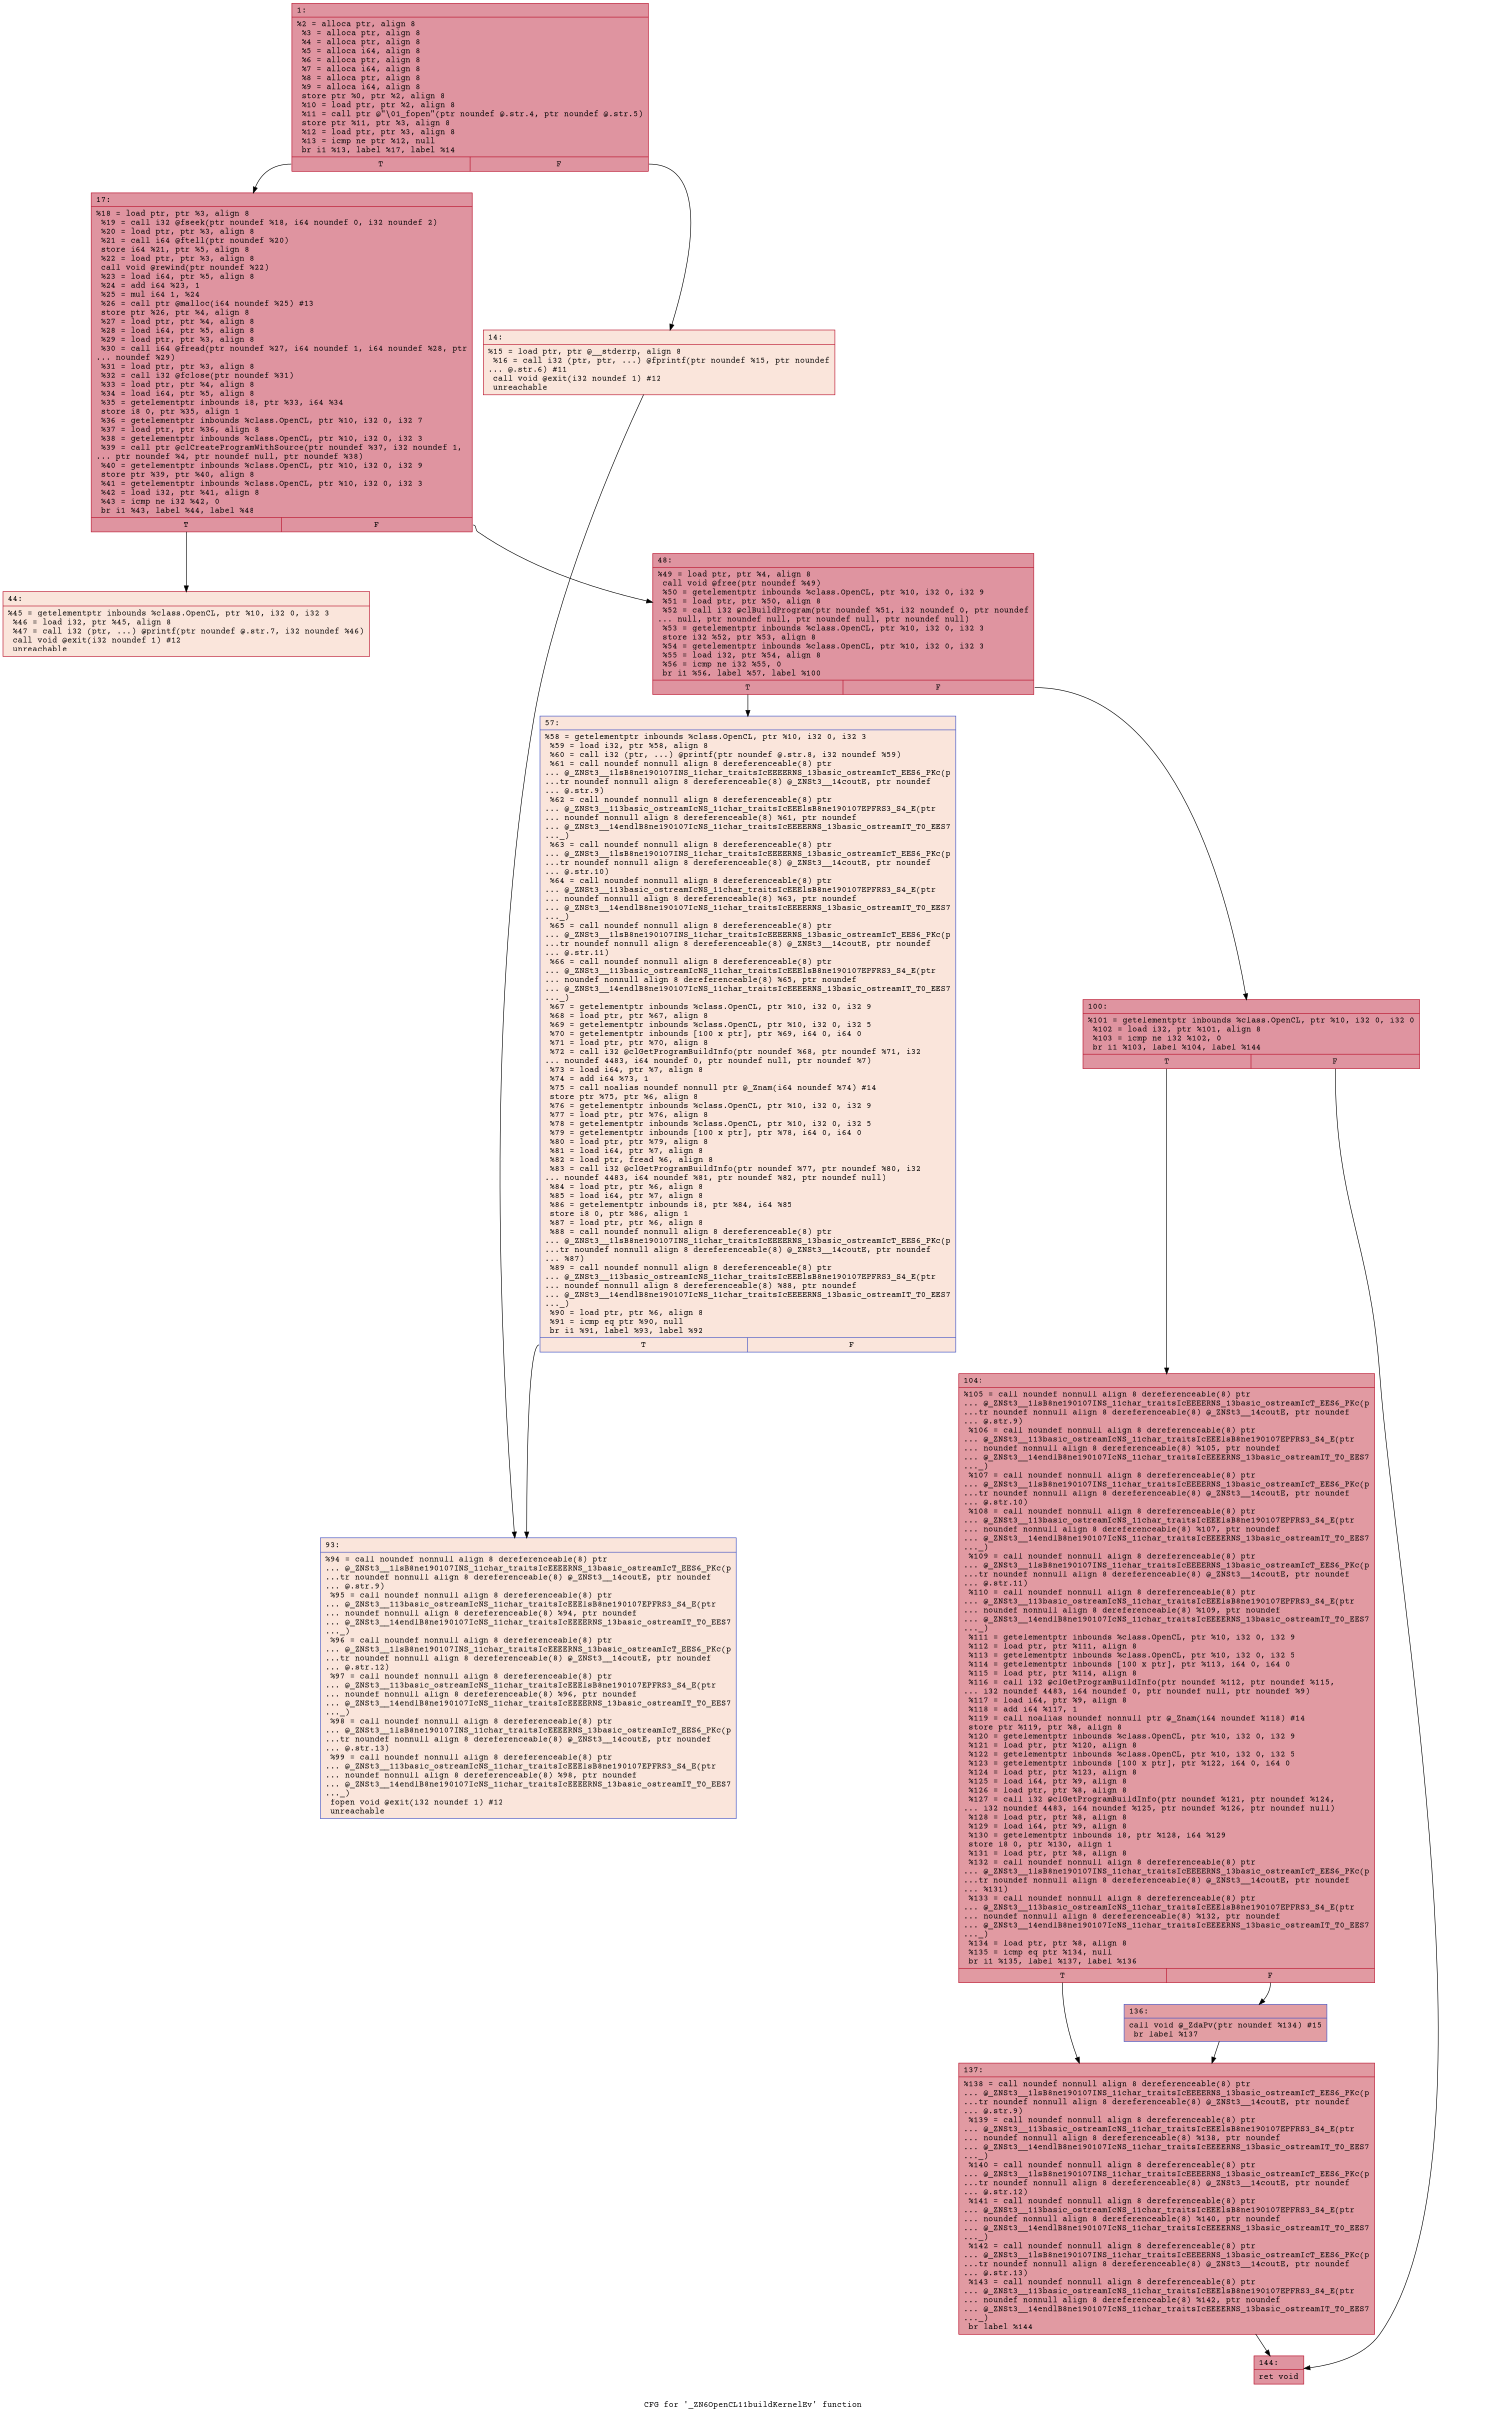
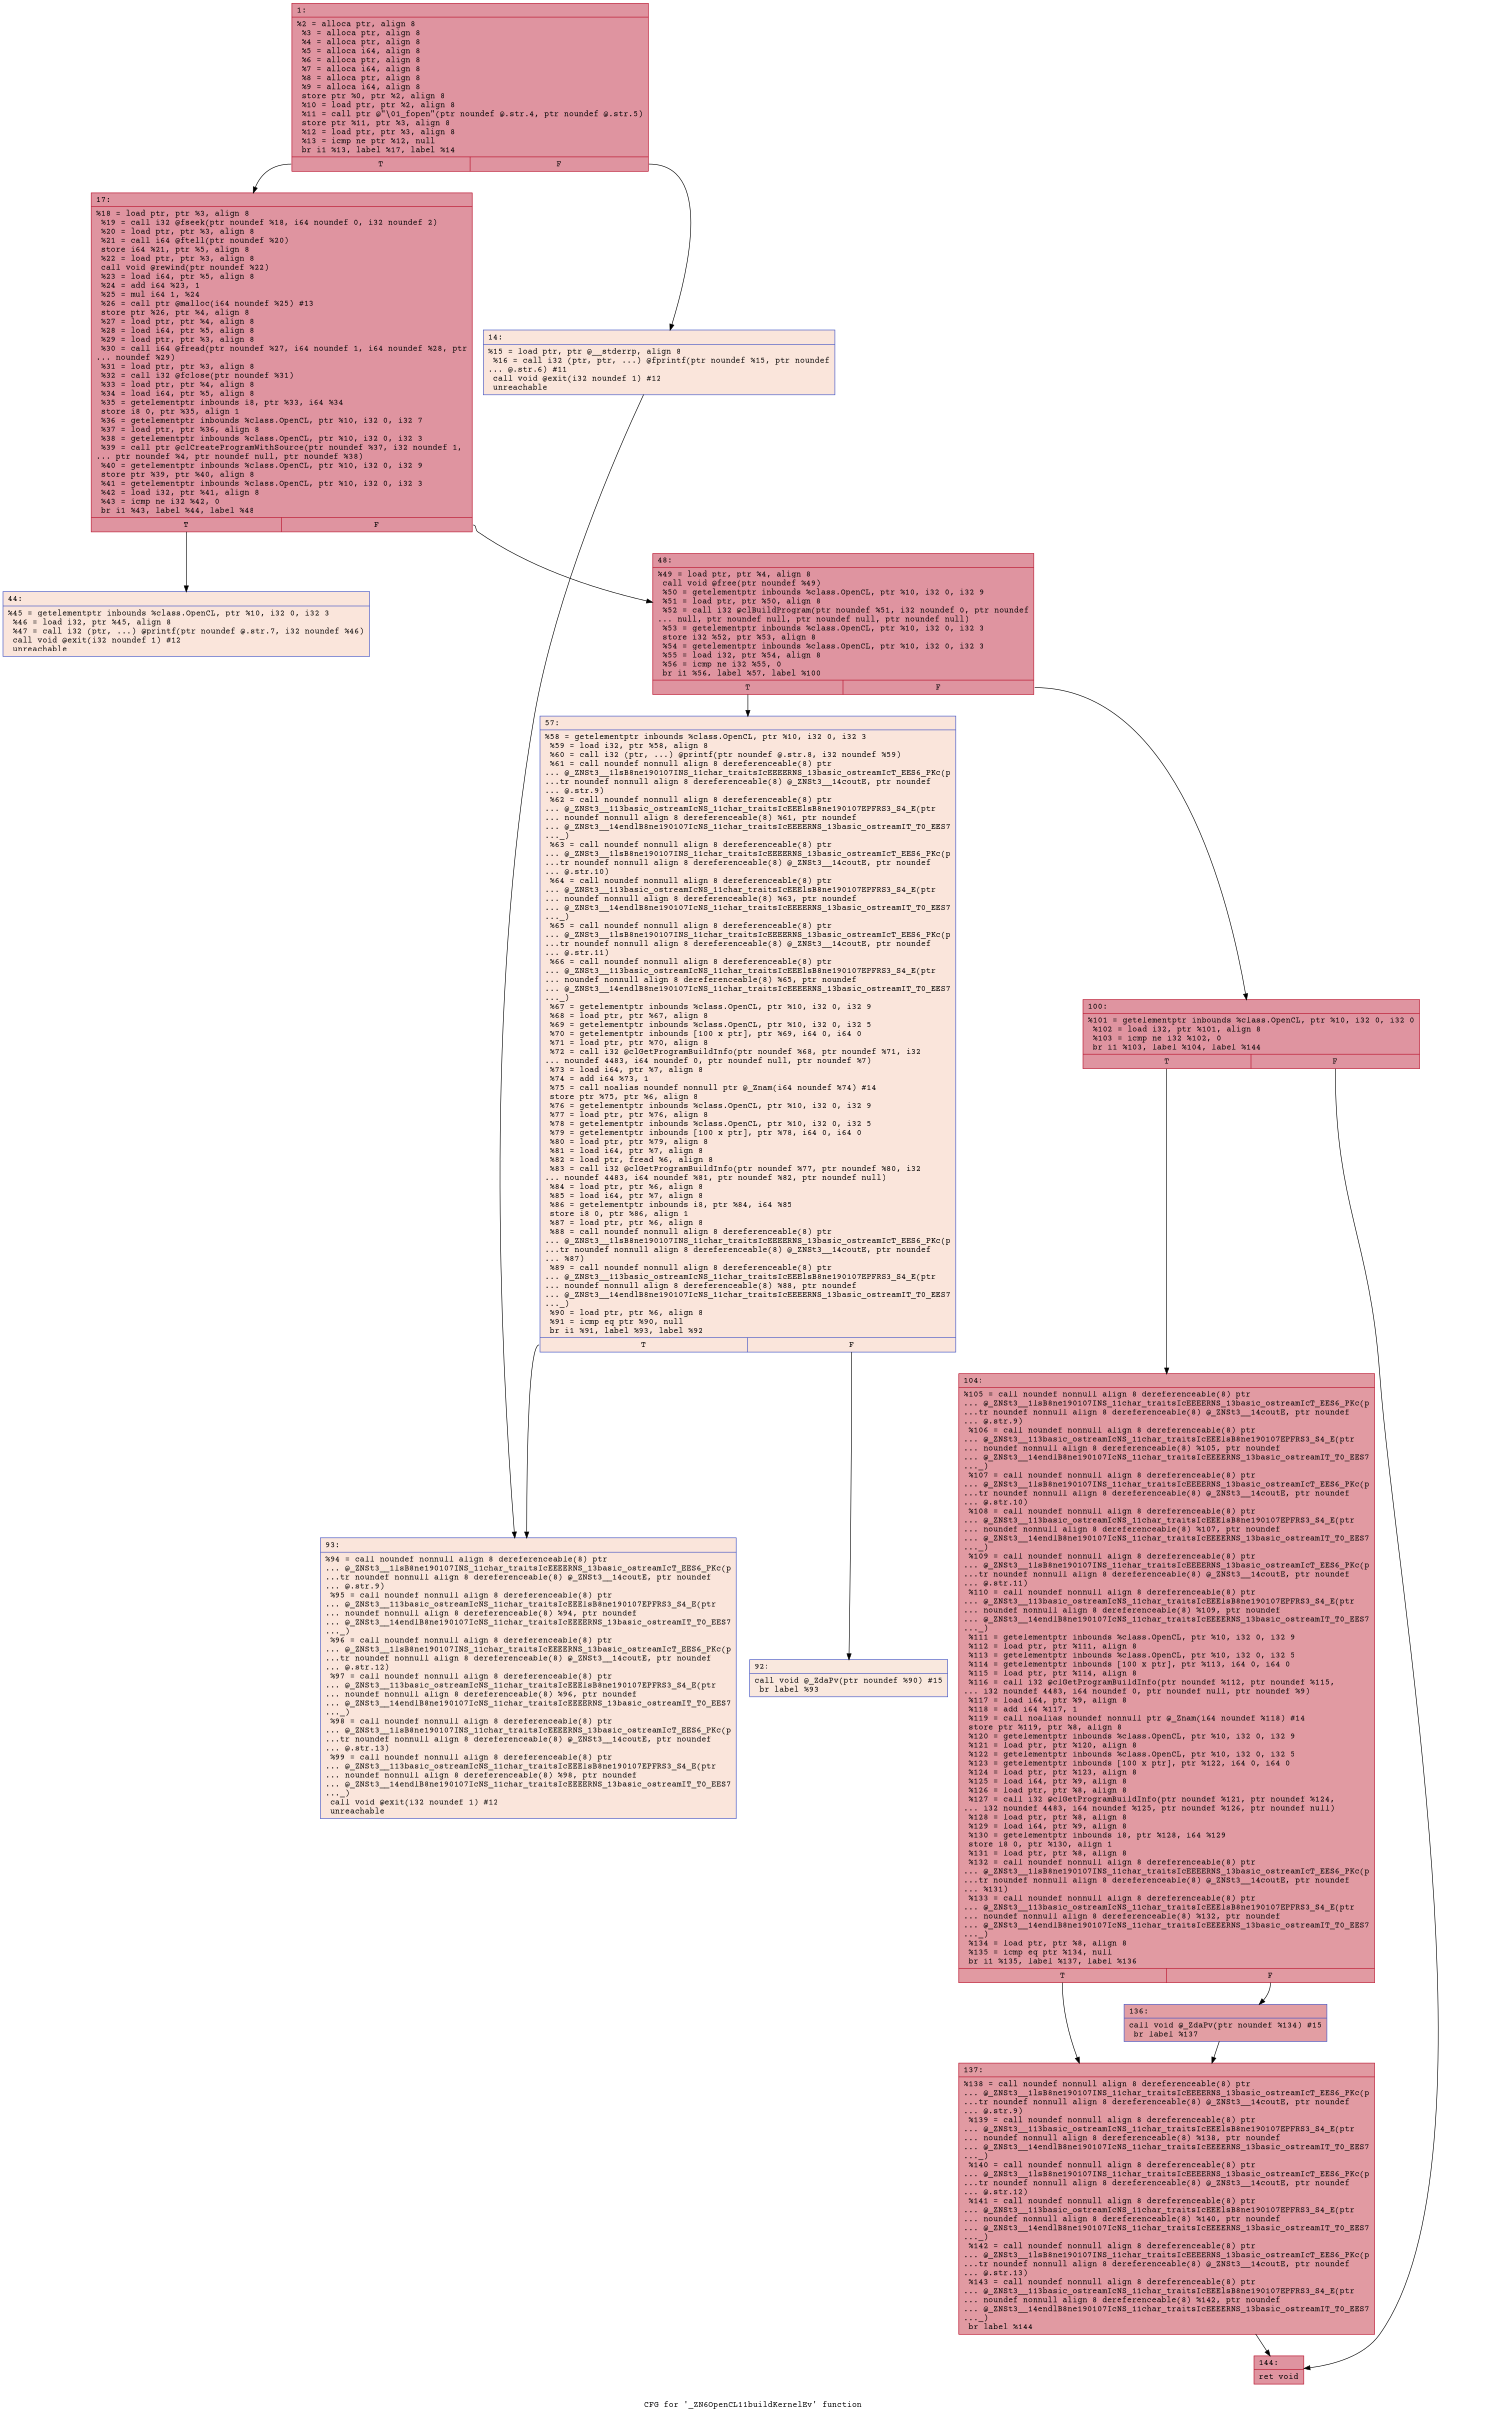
node "14:": color #b70d28ff -> #3d50c3ff
node "44:": color #b70d28ff -> #3d50c3ff
node "92:": added
node "93:": text "fopen void @exit(i32 noundef 1) #12" -> "call void @exit(i32 noundef 1) #12"
